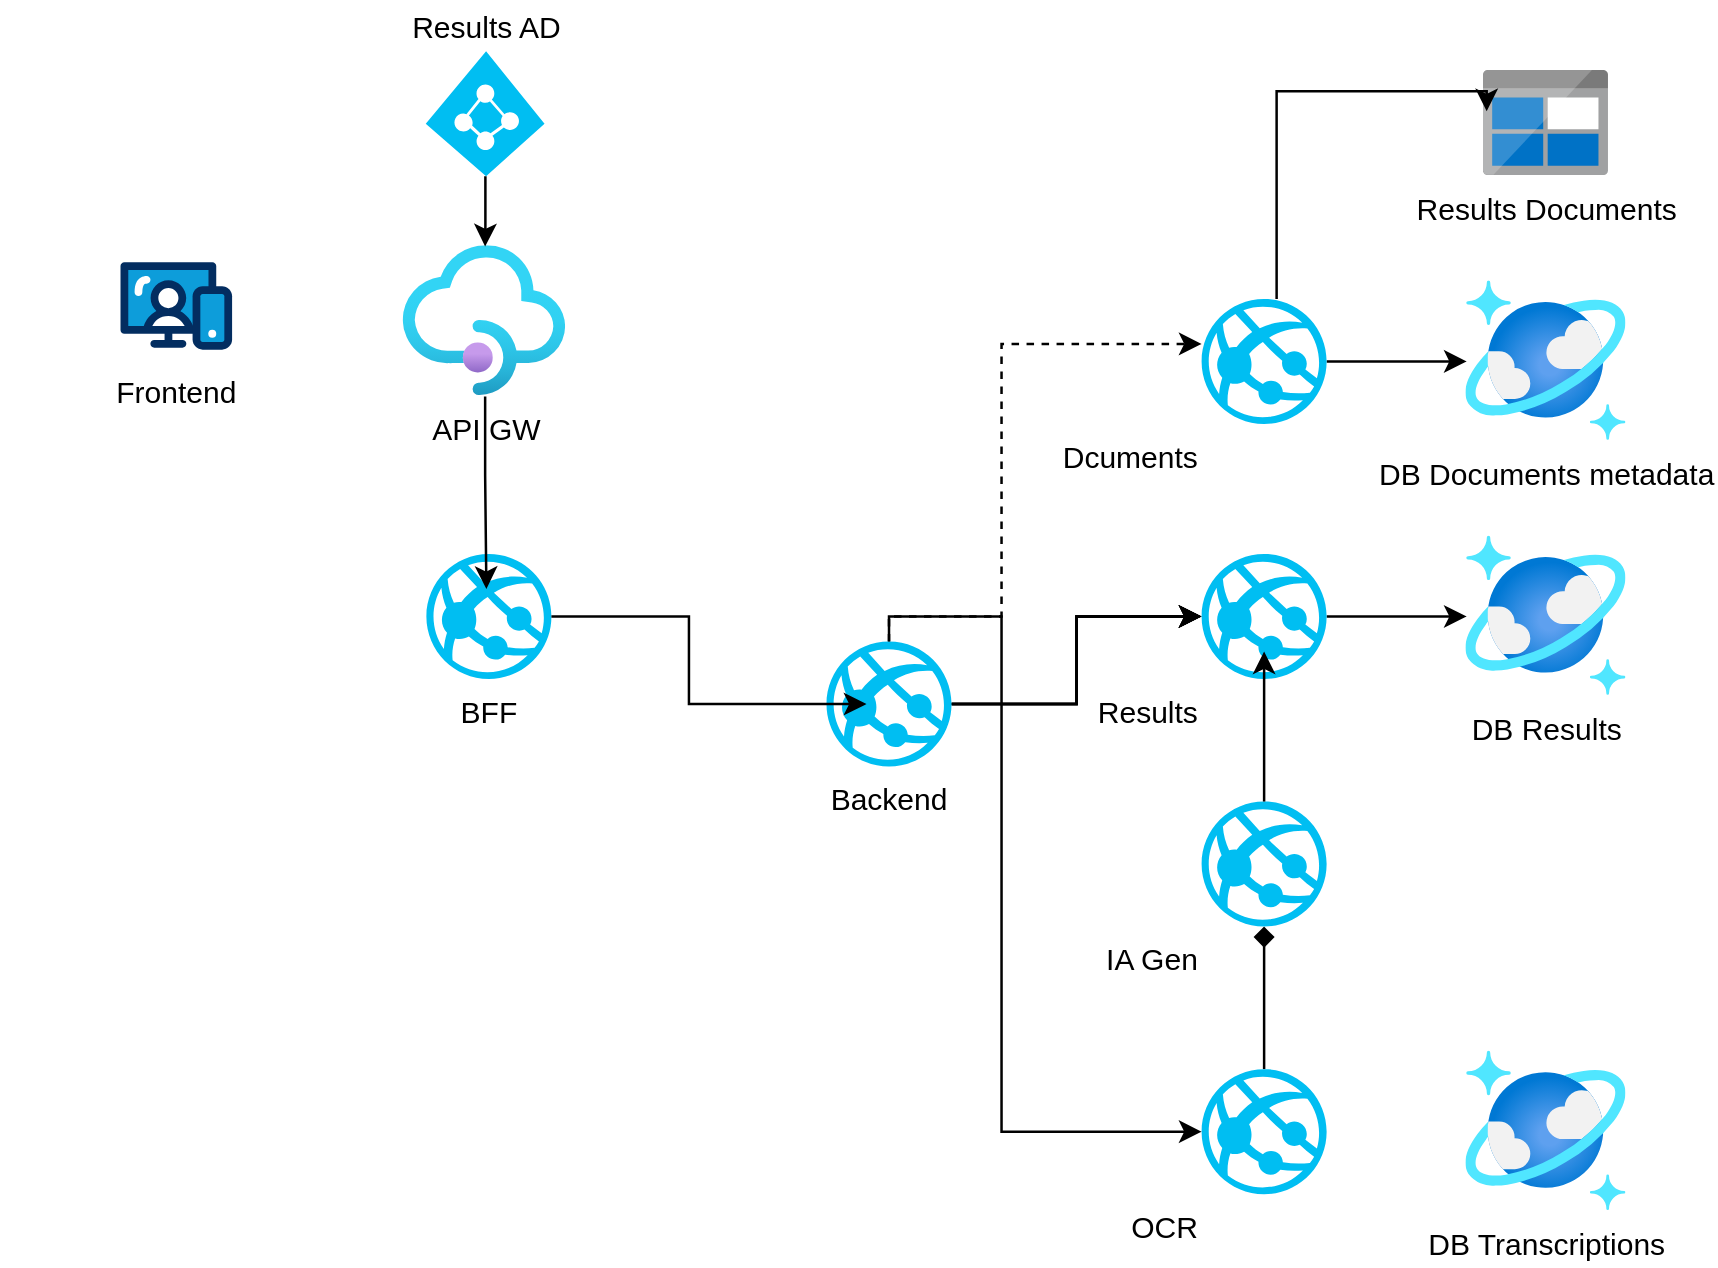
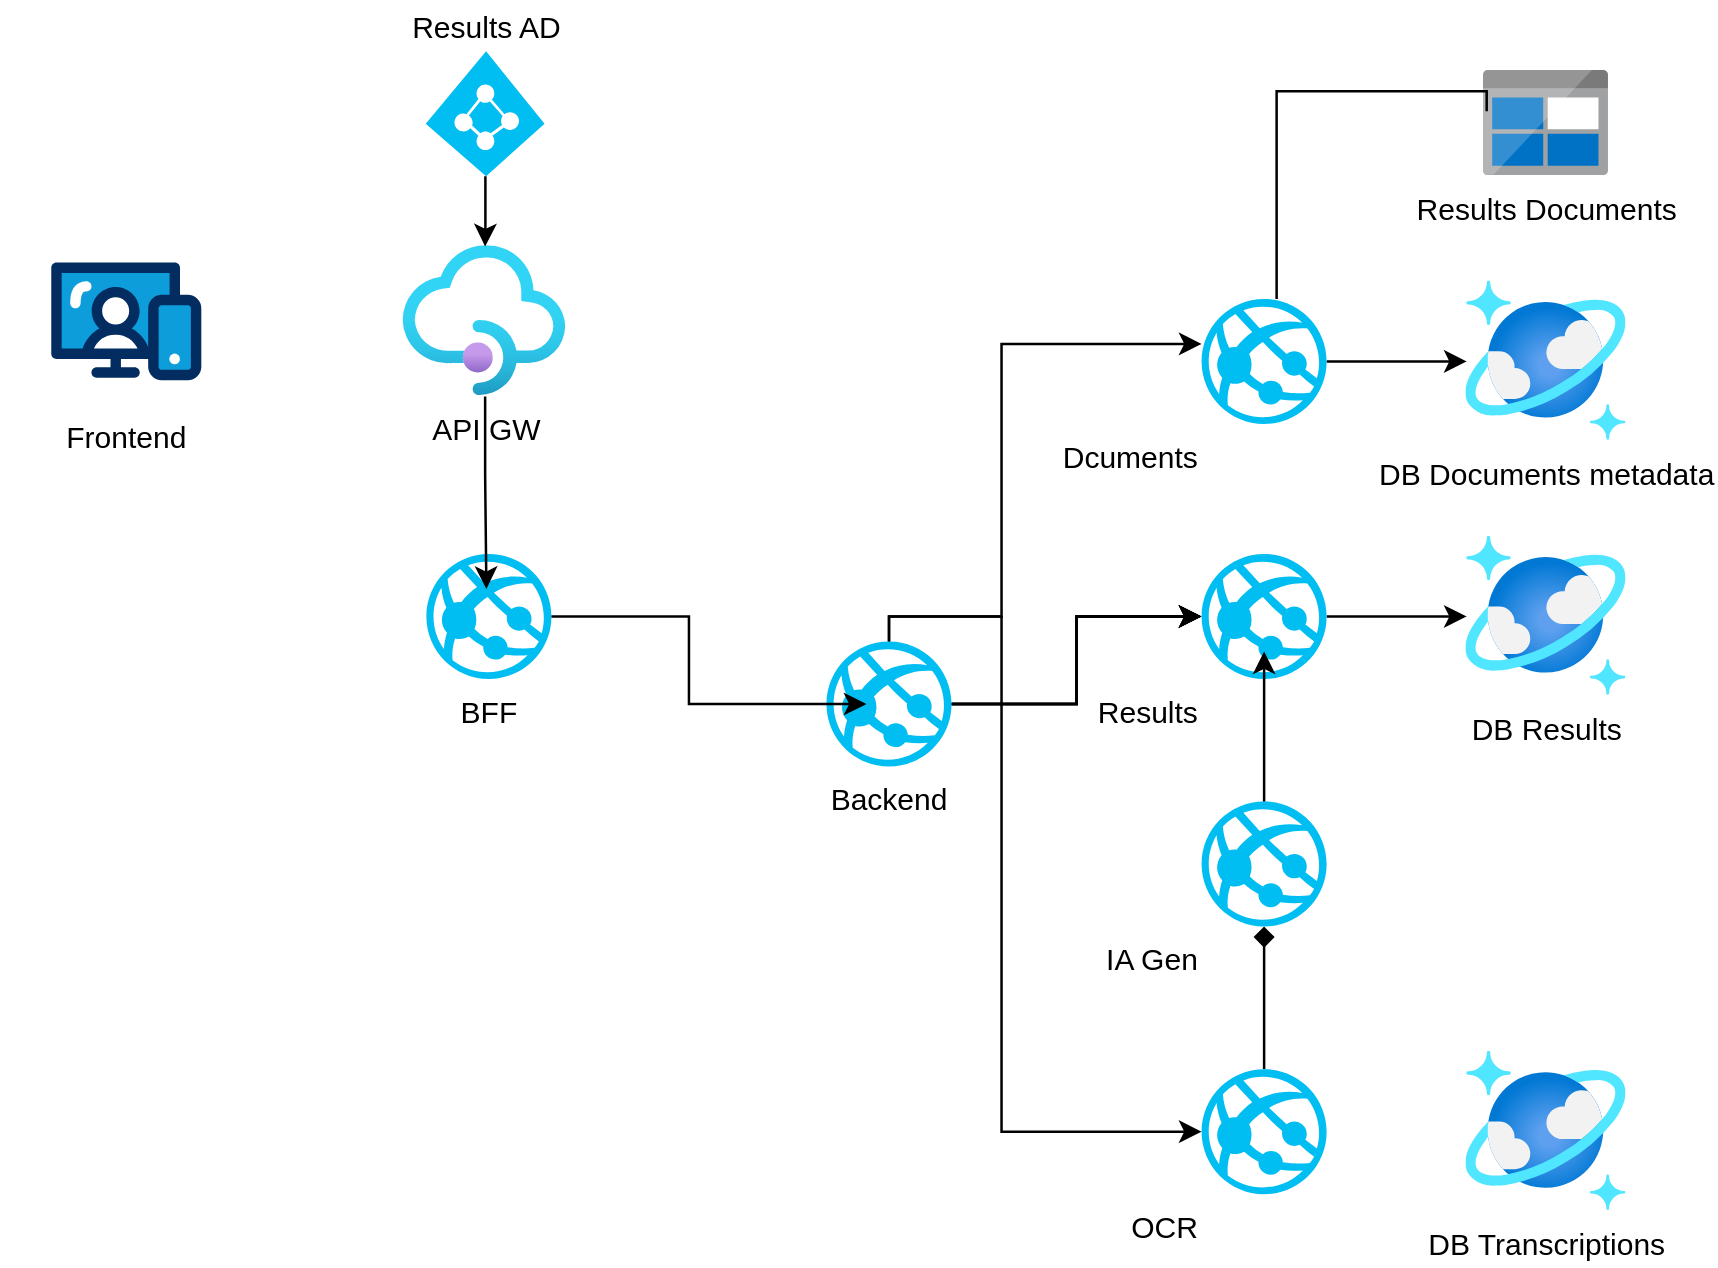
edge "Dcuments" -> "Results Documents": arrowhead classic -> none
node "Frontend": size 250x88 -> 150x119
edge "Backend" -> "Dcuments": style dashed -> solid
